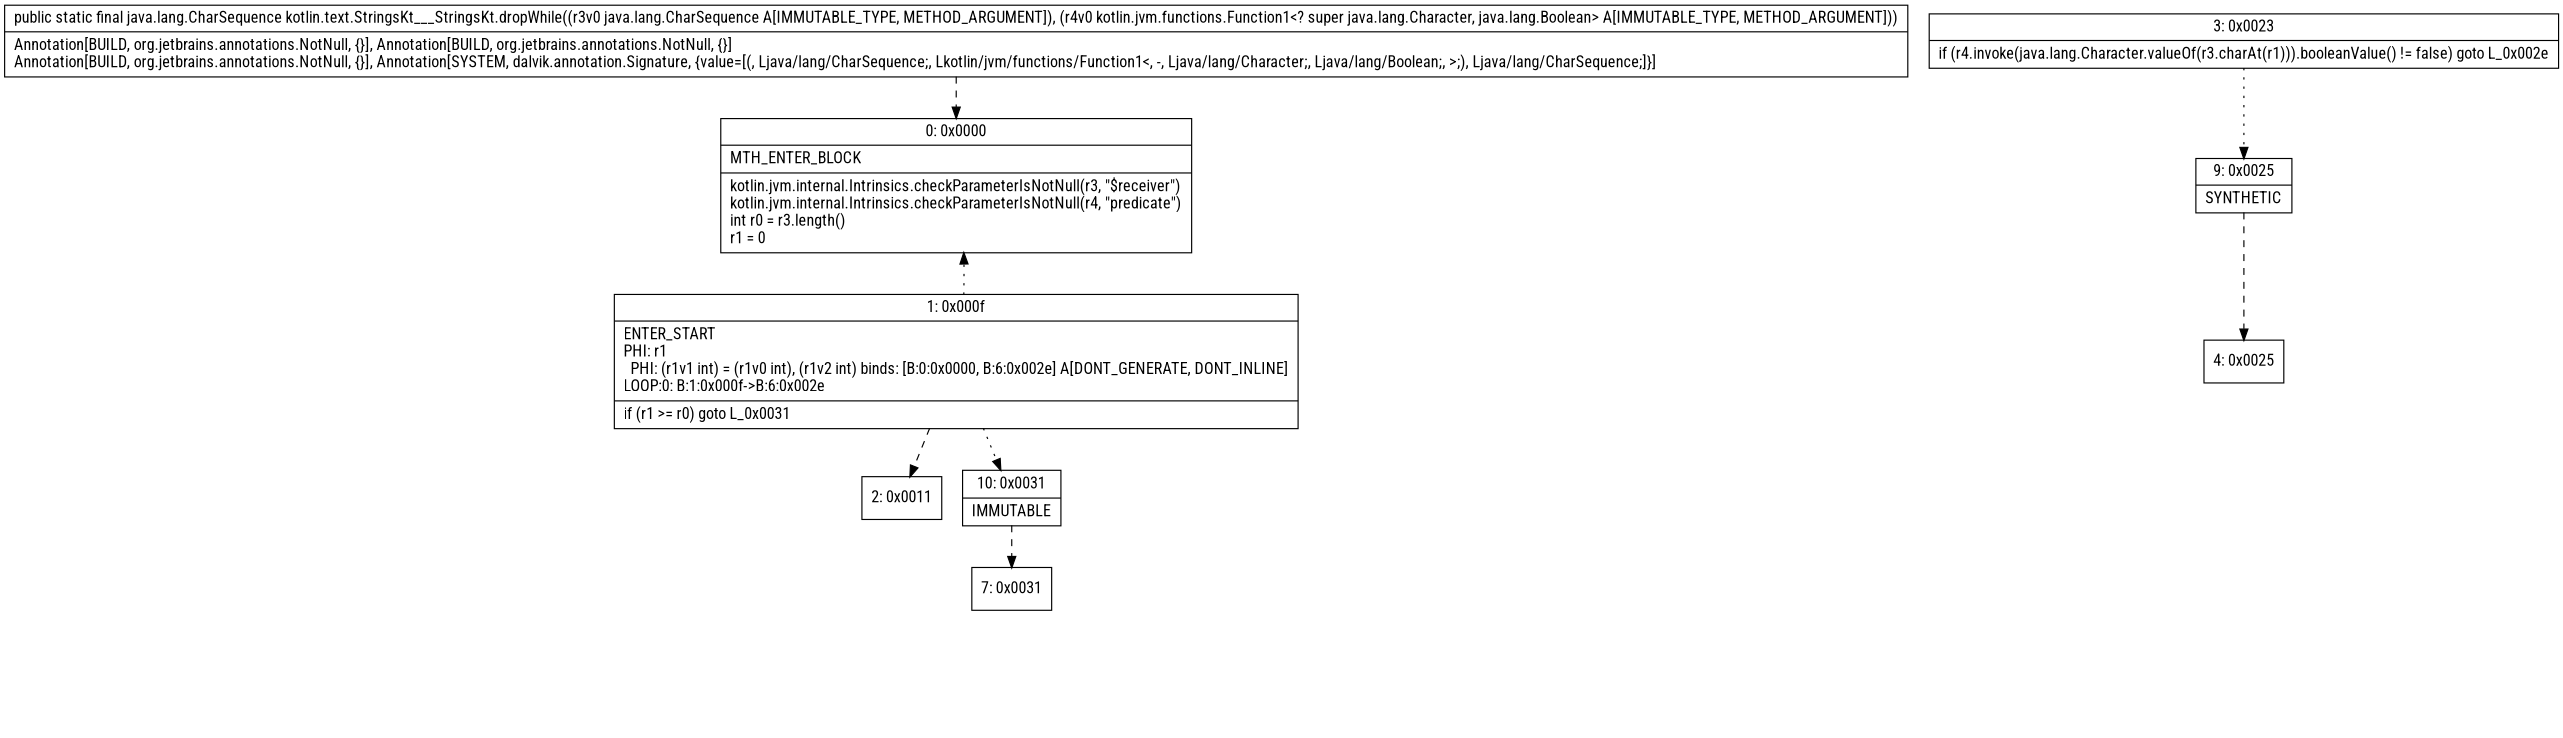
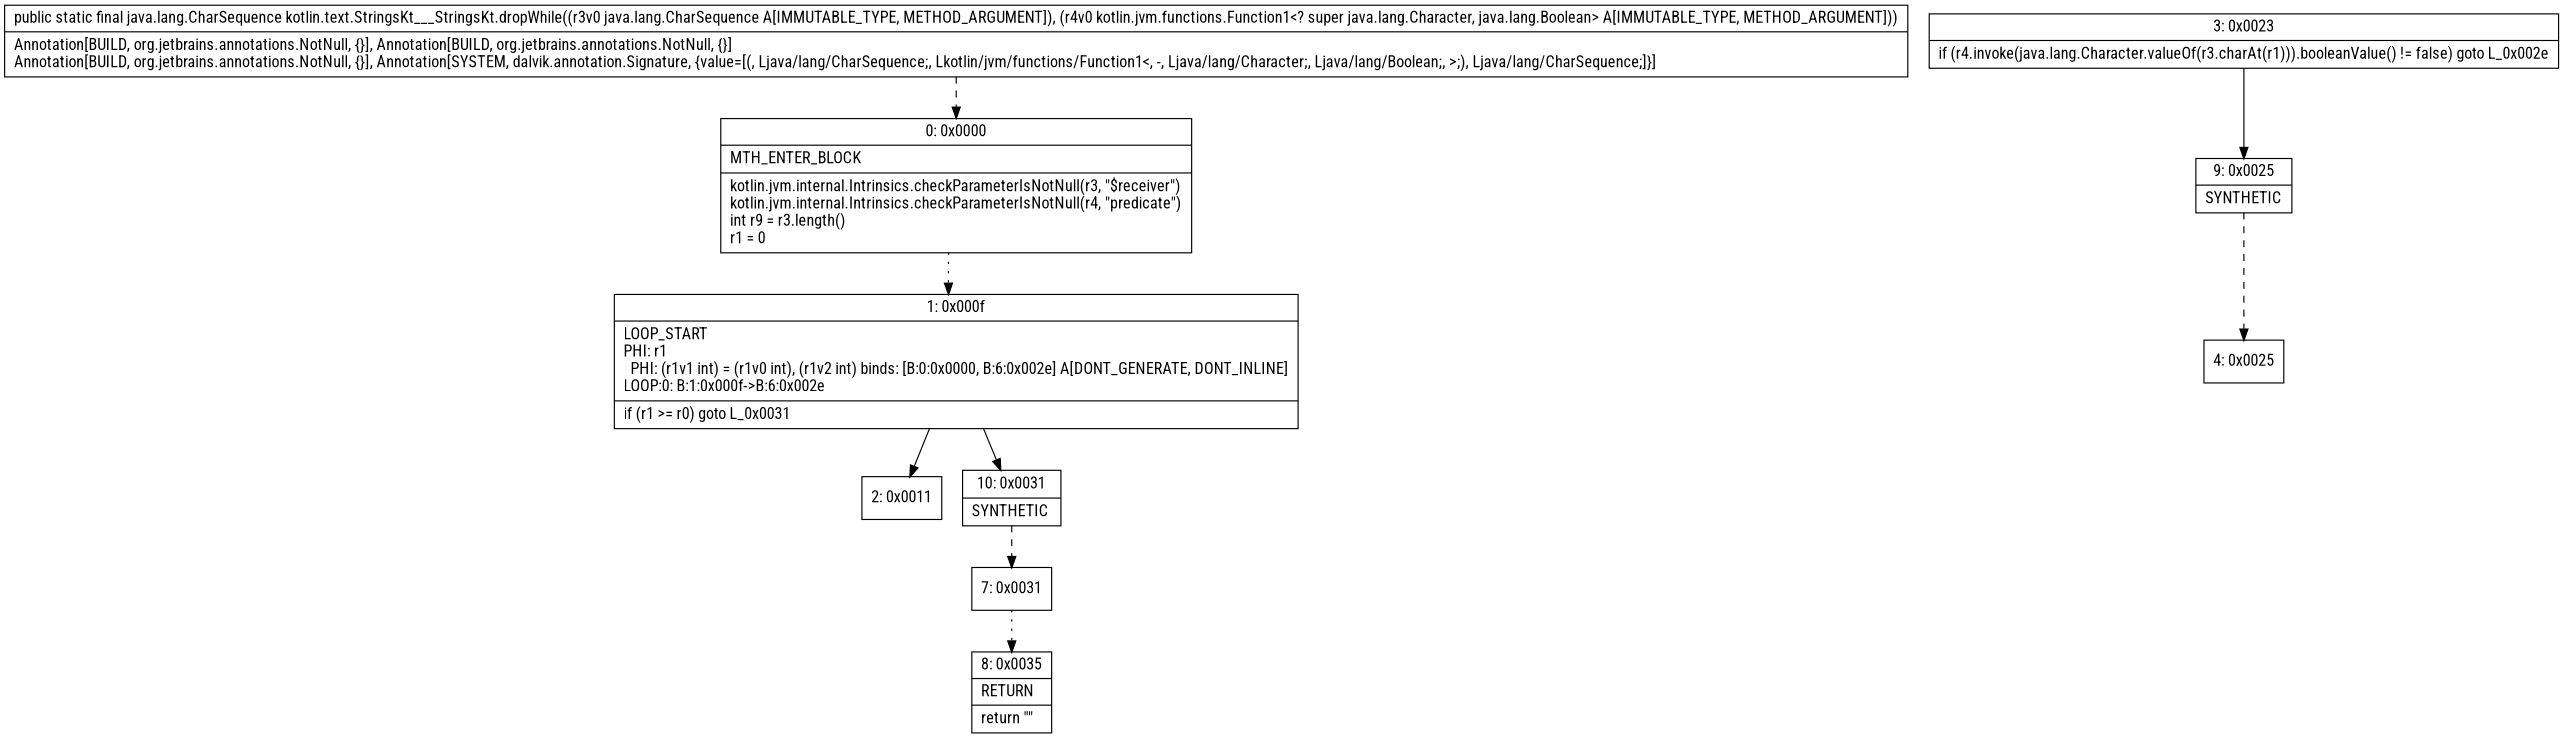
edge "3: 0x0023" -> "9: 0x0025": style dotted -> solid
node "0: 0x0000": text "int r0 = r3.length()" -> "int r9 = r3.length()"
edge "1: 0x000f" -> "0: 0x0000": reversed
node "1: 0x000f": text "ENTER_START" -> "LOOP_START"
edge "1: 0x000f" -> "10: 0x0031": style dotted -> solid
edge "1: 0x000f" -> "2: 0x0011": style dashed -> solid
node "10: 0x0031": text "IMMUTABLE" -> "SYNTHETIC"
node "8: 0x0035": added
